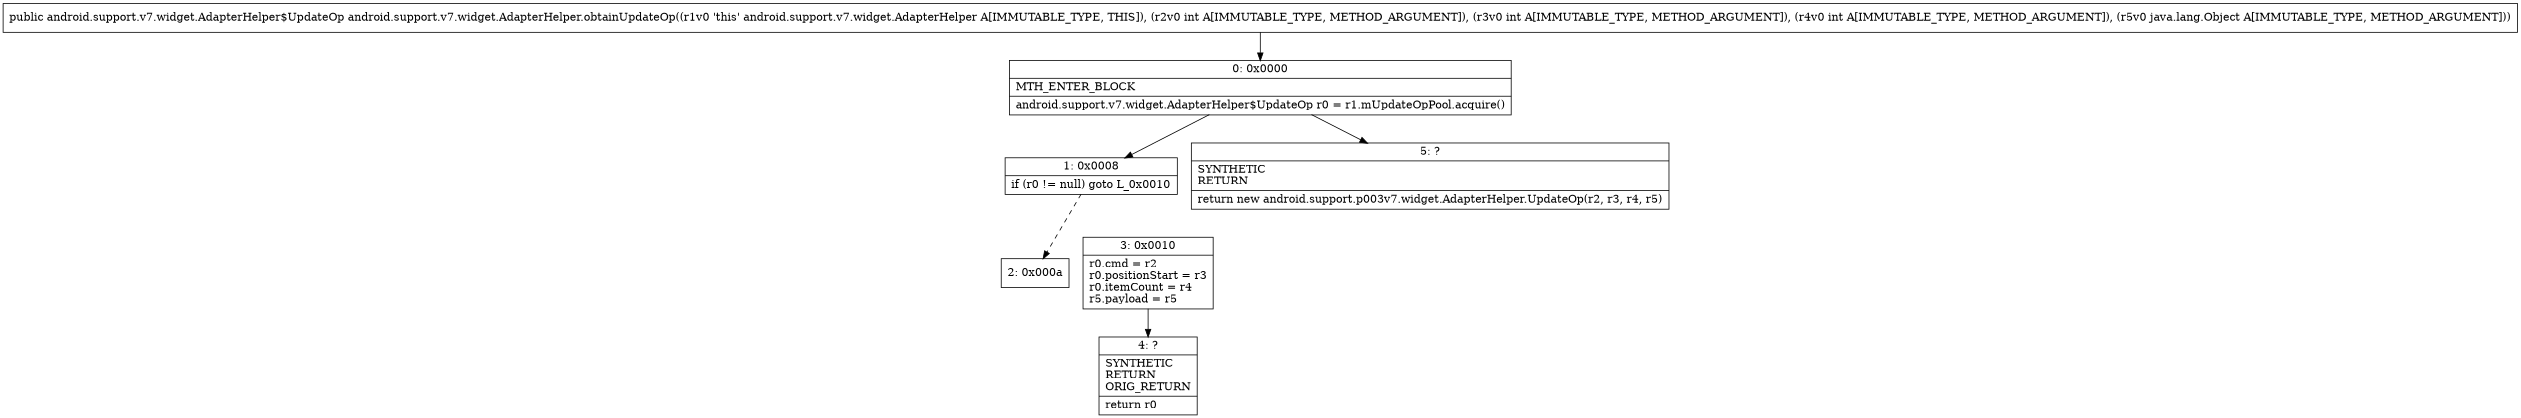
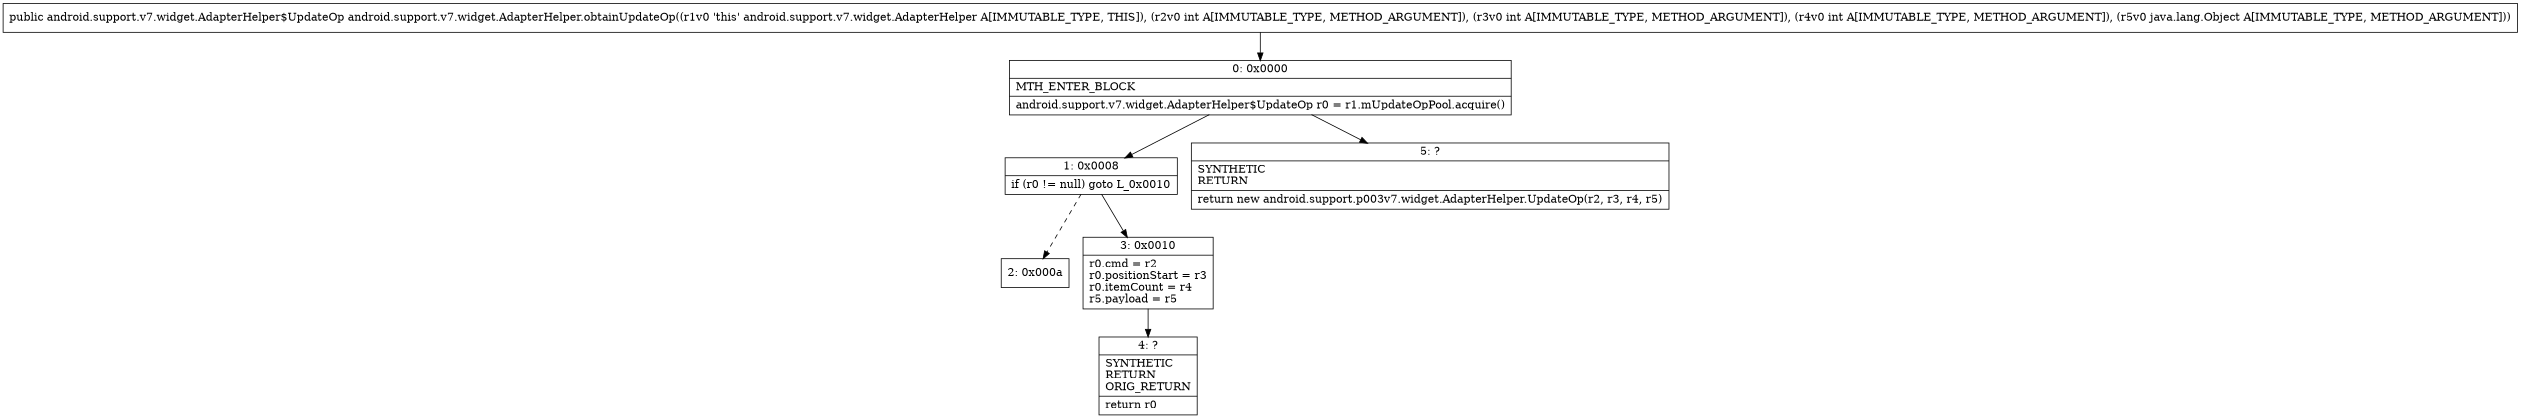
edge "1: 0x0008" -> "3: 0x0010": added
